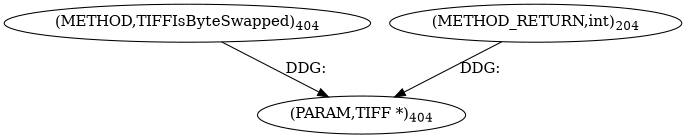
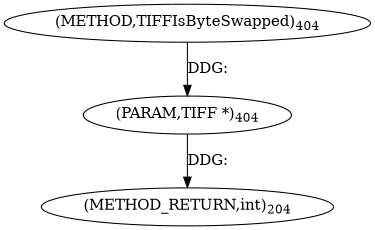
edge "(METHOD_RETURN,int)" -> "(PARAM,TIFF *)": reversed
